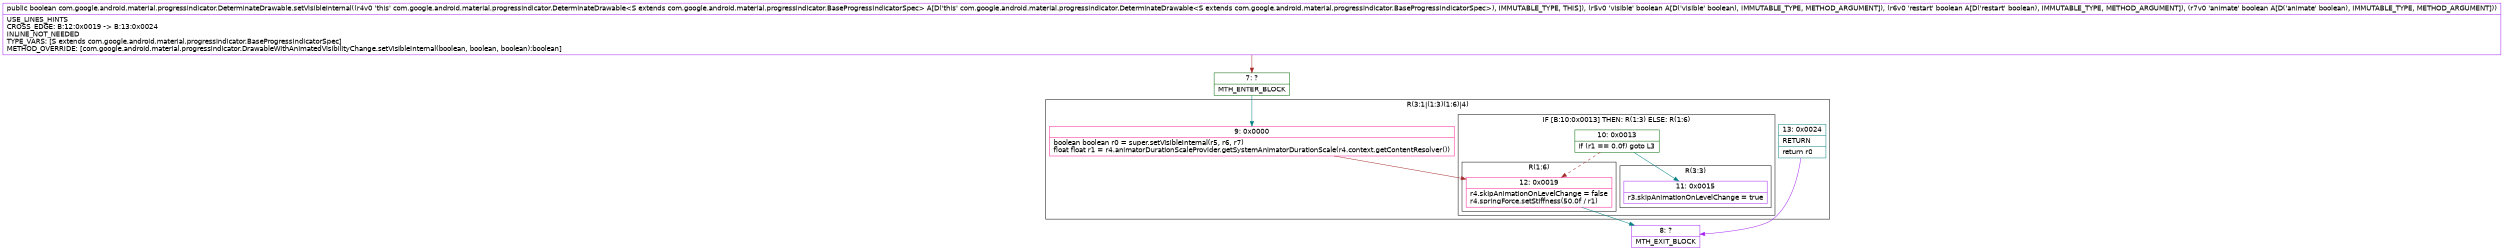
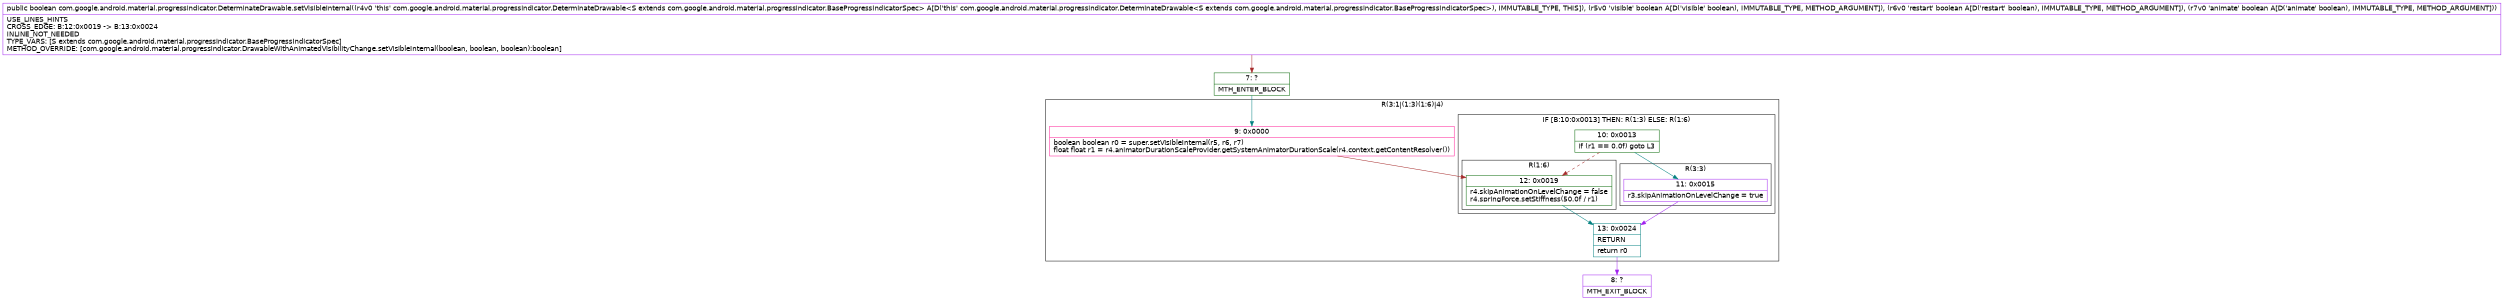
node "12: 0x0019": color deeppink -> darkgreen
edge "11: 0x0015" -> "13: 0x0024": added
edge "12: 0x0019" -> "8: ?": now "12: 0x0019" -> "13: 0x0024"
